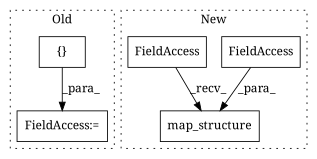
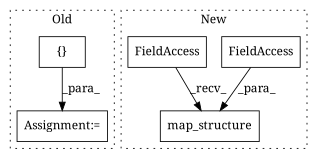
node "FieldAccess:=": label "FieldAccess:=" -> "Assignment:="
